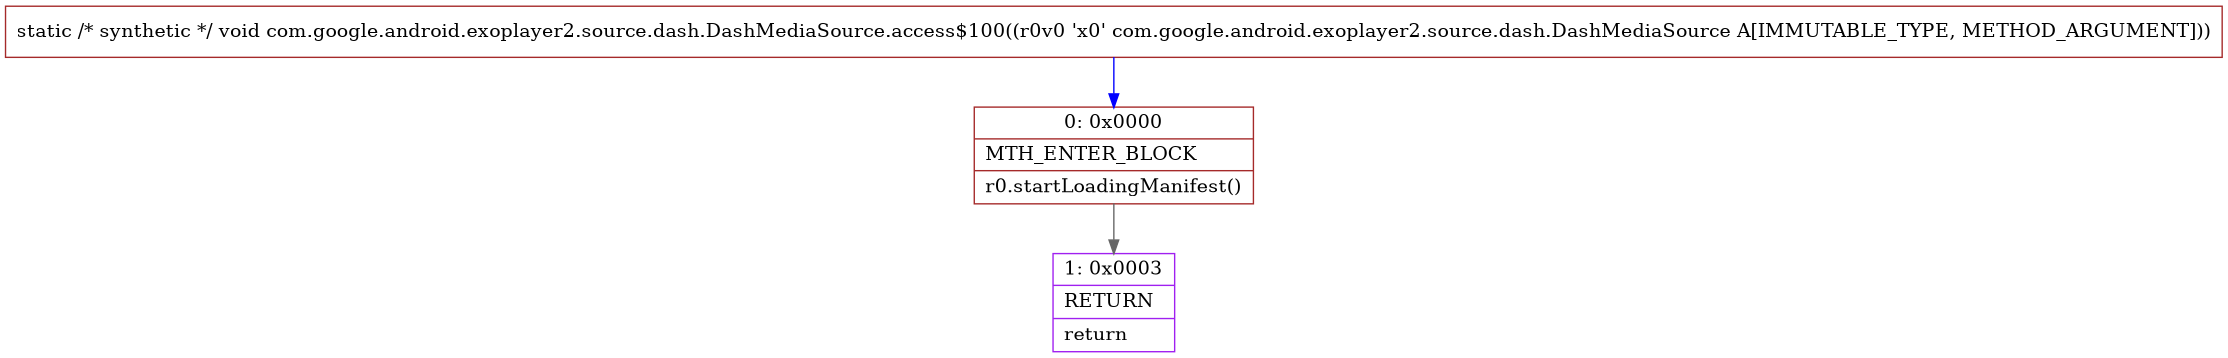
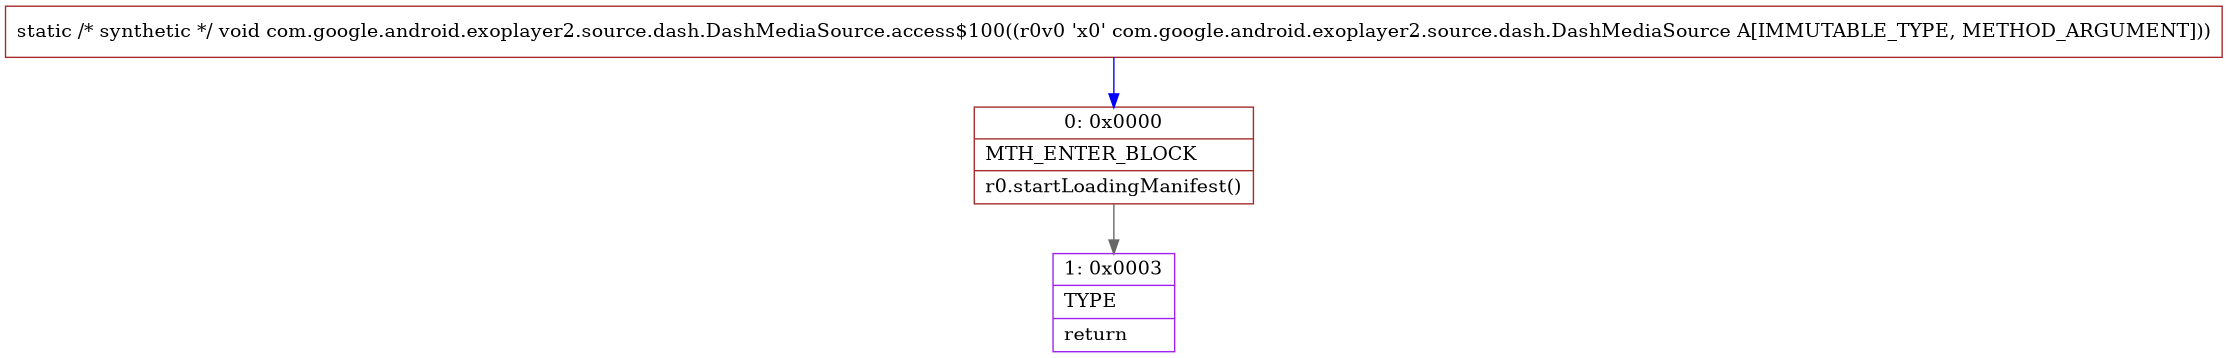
node "1: 0x0003": text "RETURN" -> "TYPE"
